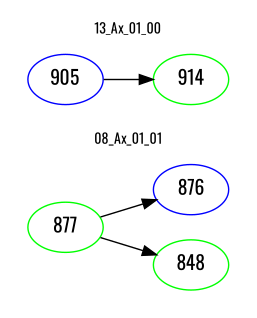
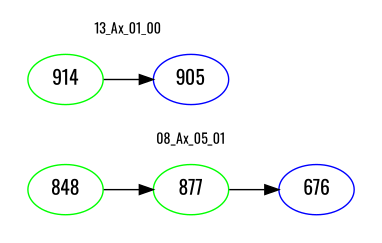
edge "905" -> "914": reversed
cluster "08_Ax_01_01": label "08_Ax_01_01" -> "08_Ax_05_01"
node "876": label "876" -> "676"
edge "877" -> "848": reversed
